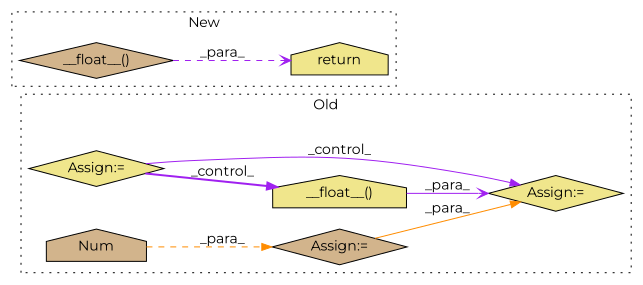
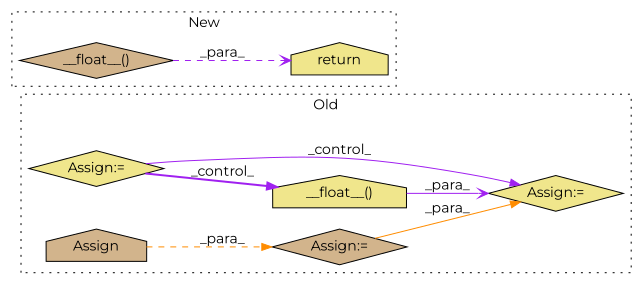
node "Num": label "Num" -> "Assign"
